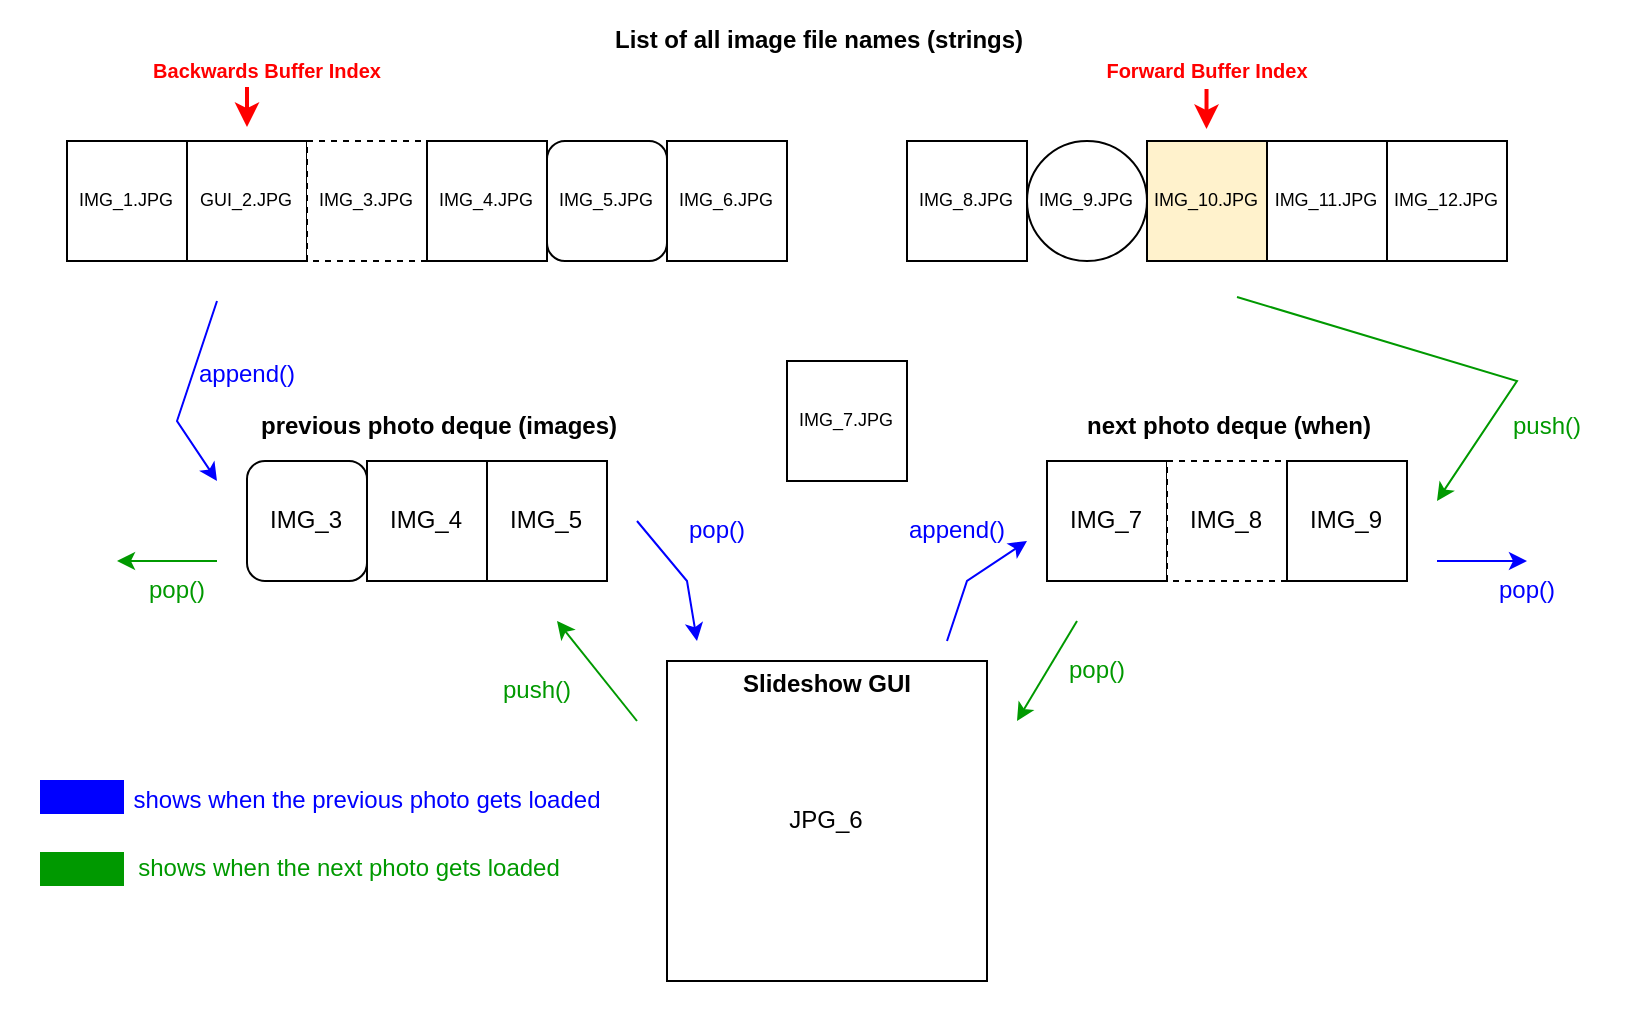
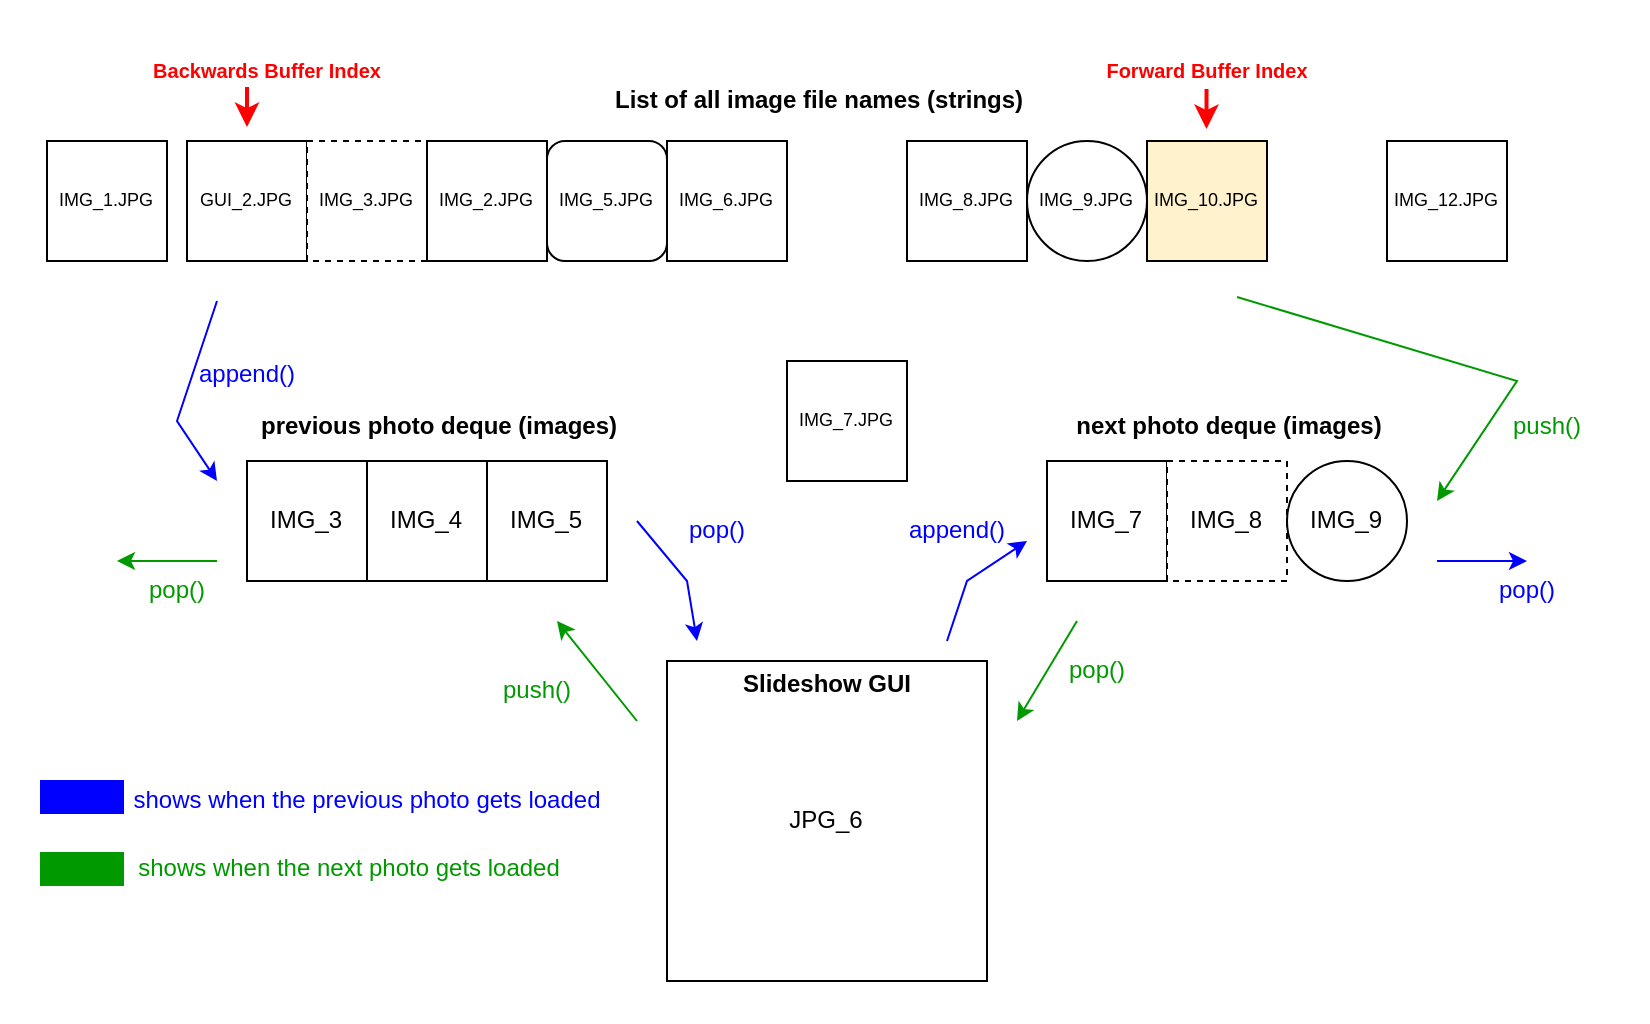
node "List of all image file names (strings)": moved (819, 41) -> (819, 101)
node "IMG_1.JPG": moved (127, 201) -> (107, 201)
node "IMG_4.JPG": label "IMG_4.JPG" -> "IMG_2.JPG"
node "IMG_11.JPG": removed
node "next photo deque (when)": label "next photo deque (when)" -> "next photo deque (images)"
node "IMG_3": shape rounded rectangle -> rectangle
node "IMG_9": shape rectangle -> ellipse
